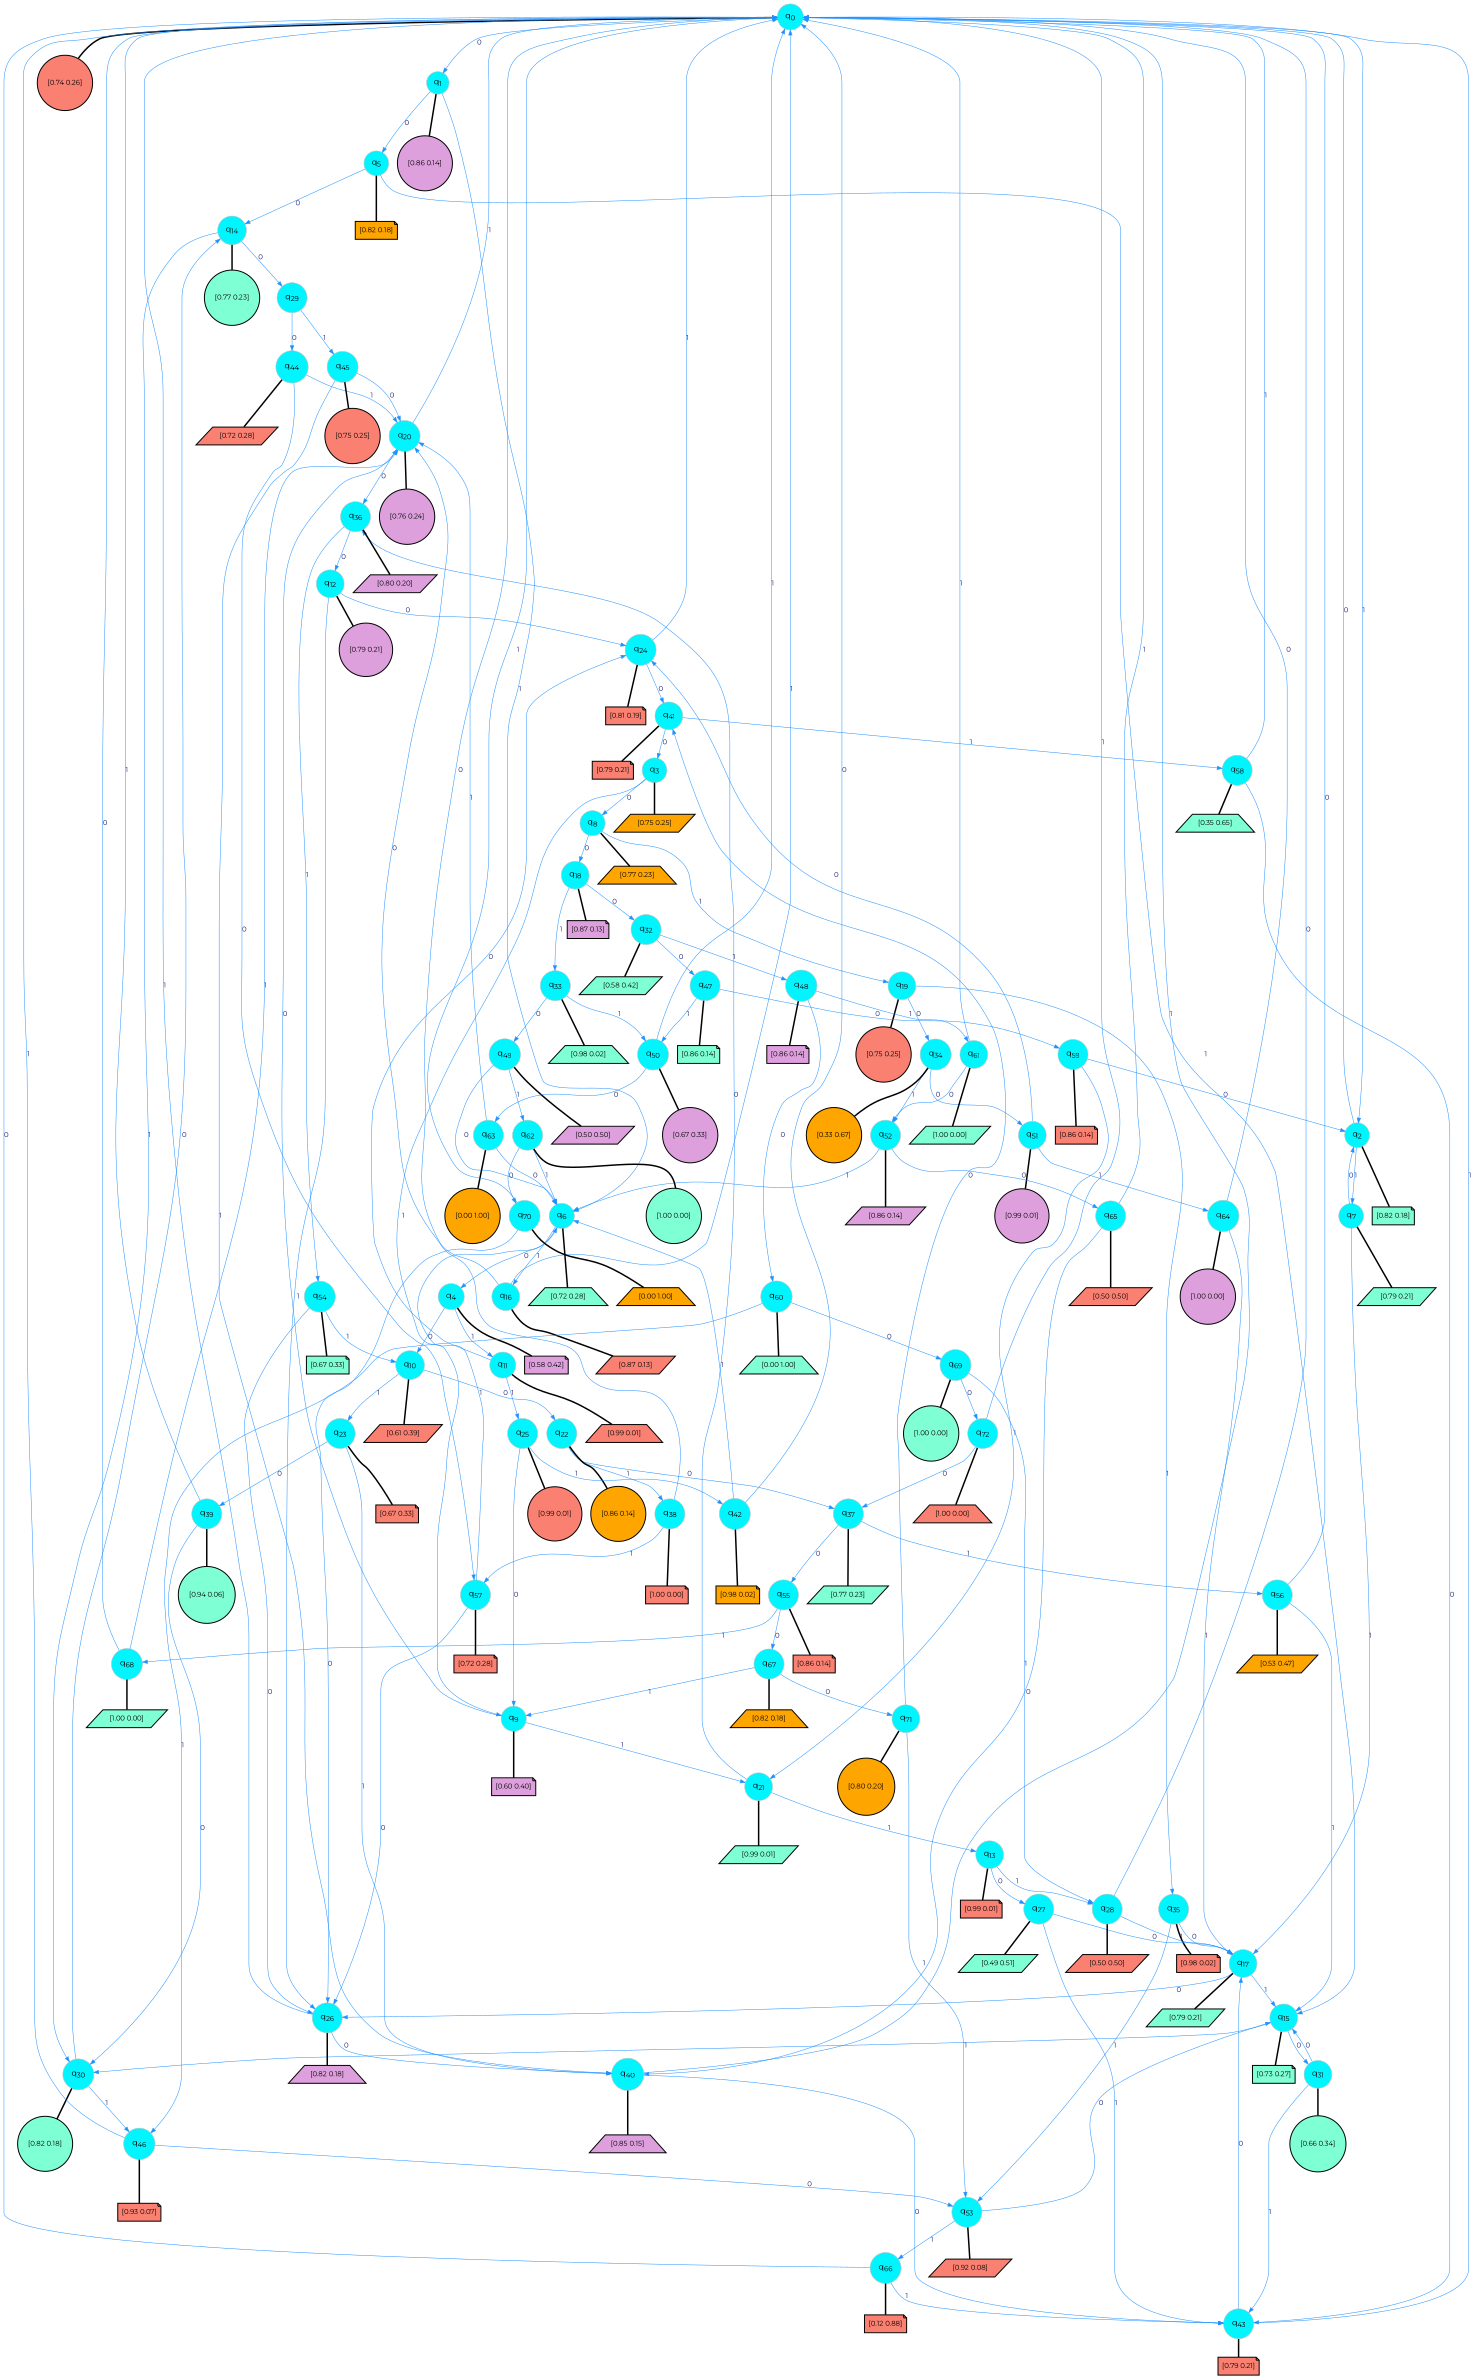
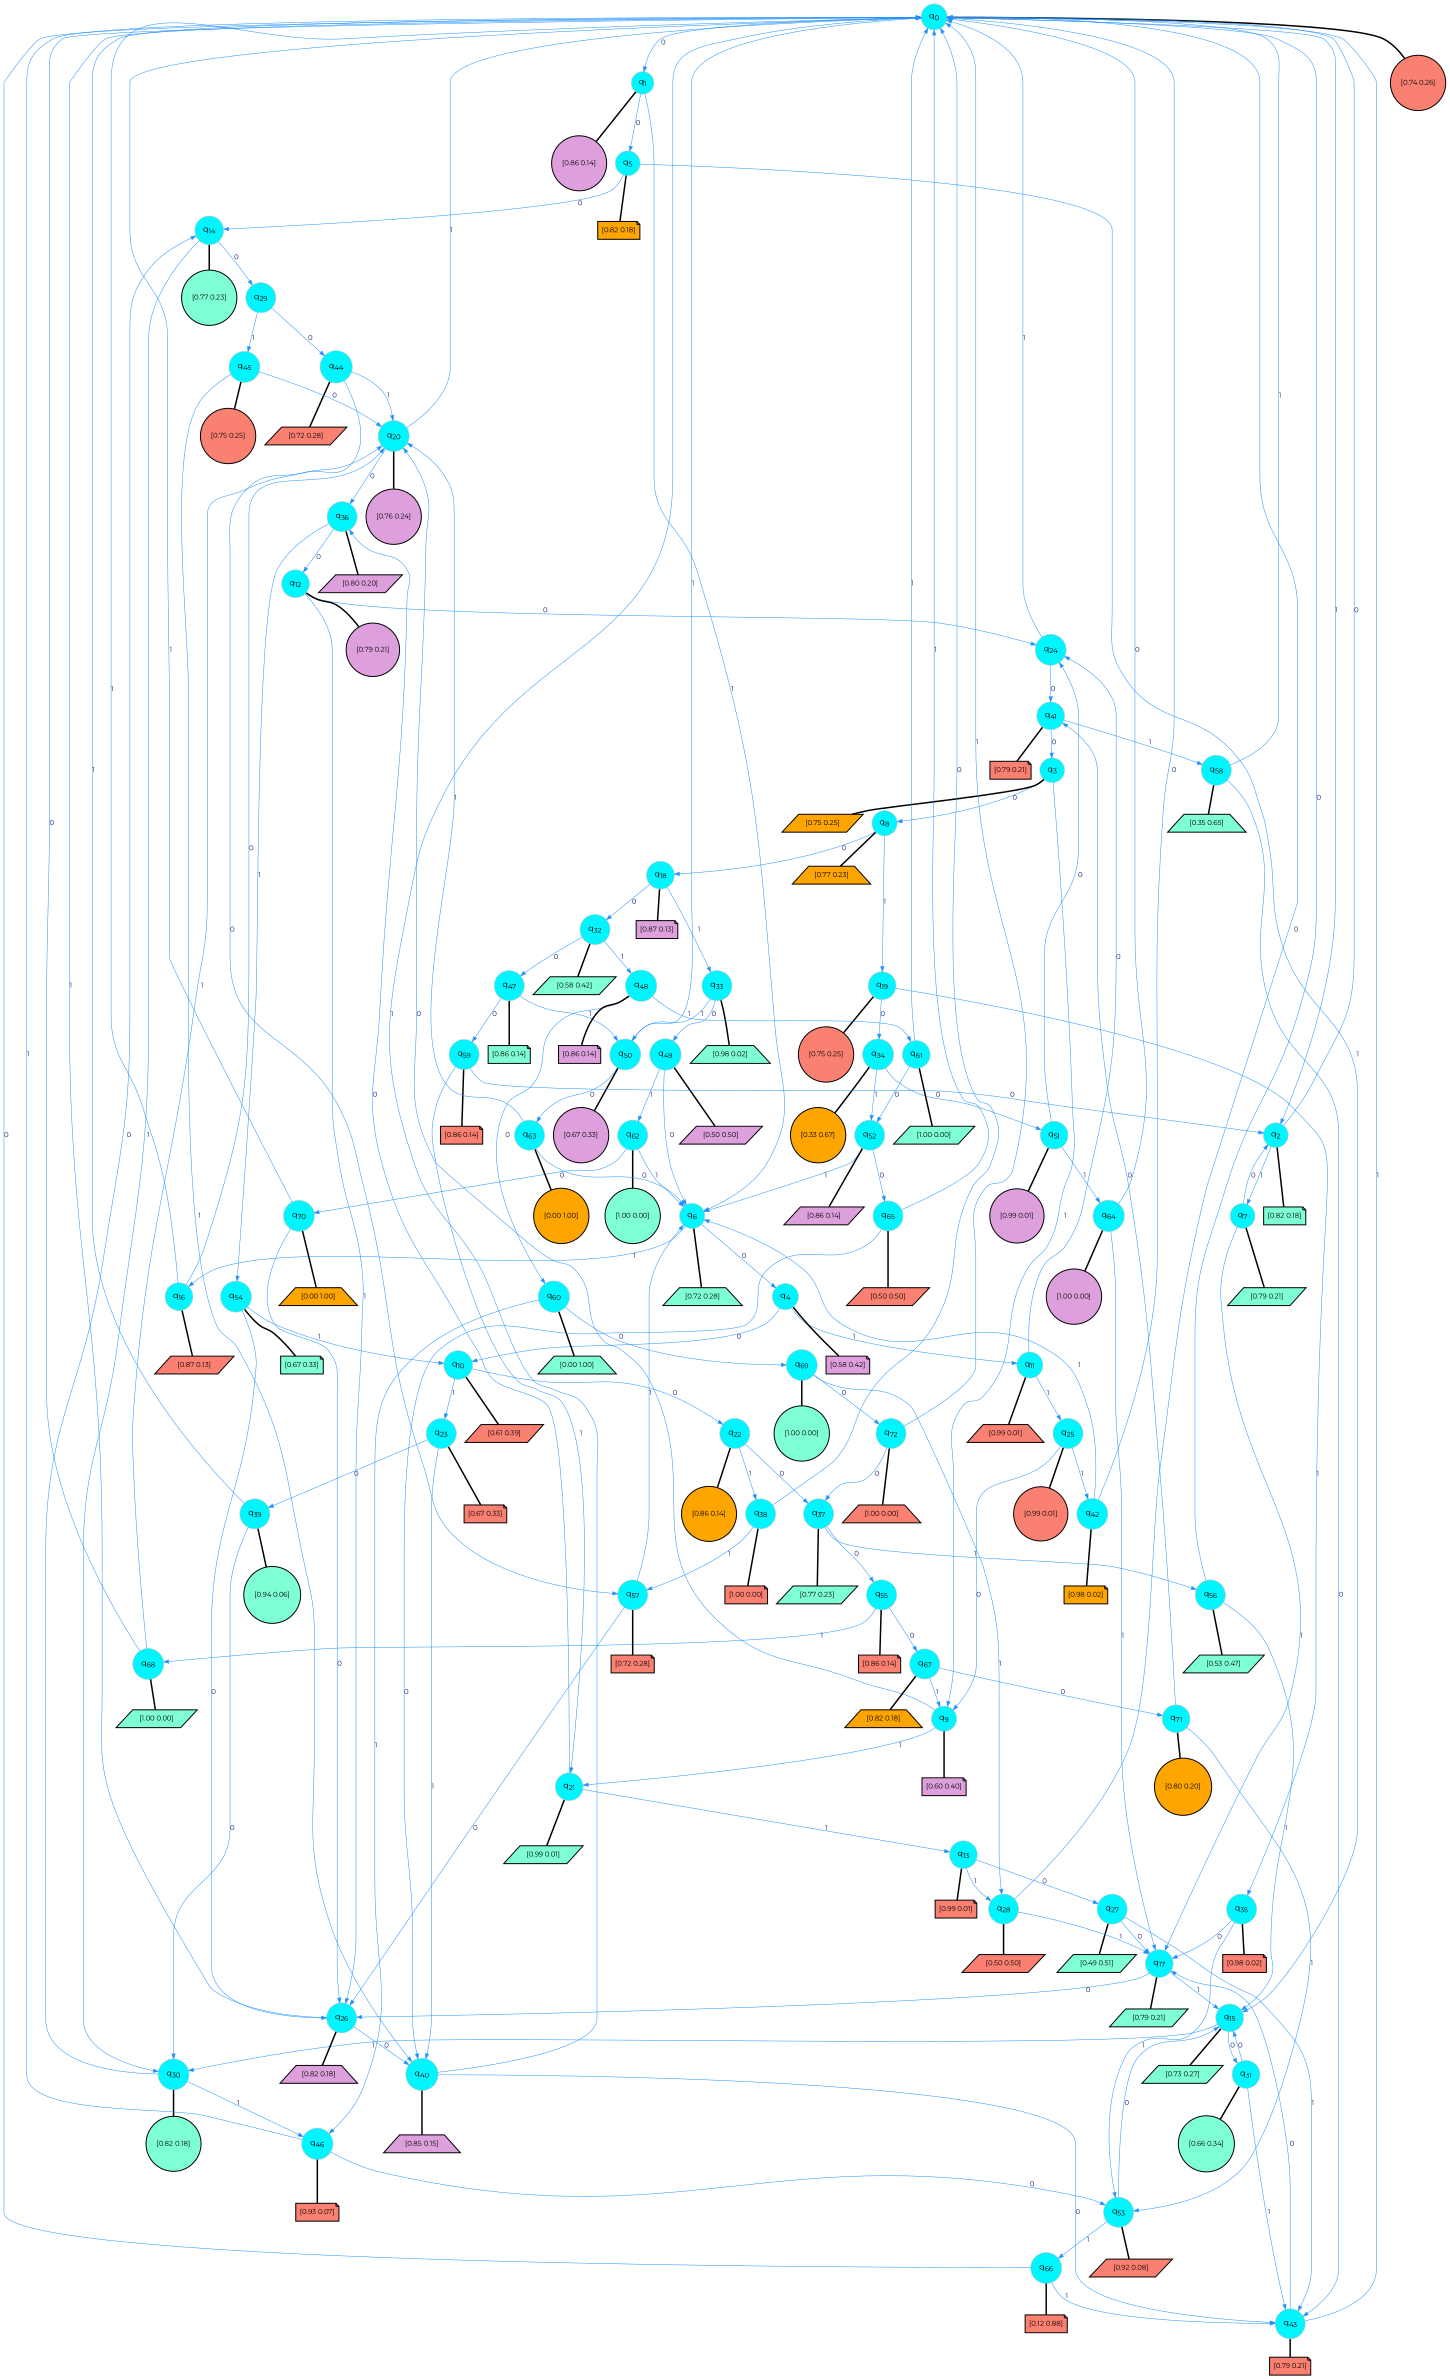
node "[0.81 0.19]": removed
node "[0.53 0.47]": fillcolor orange -> aquamarine
node "[0.73 0.27]": shape note -> parallelogram
